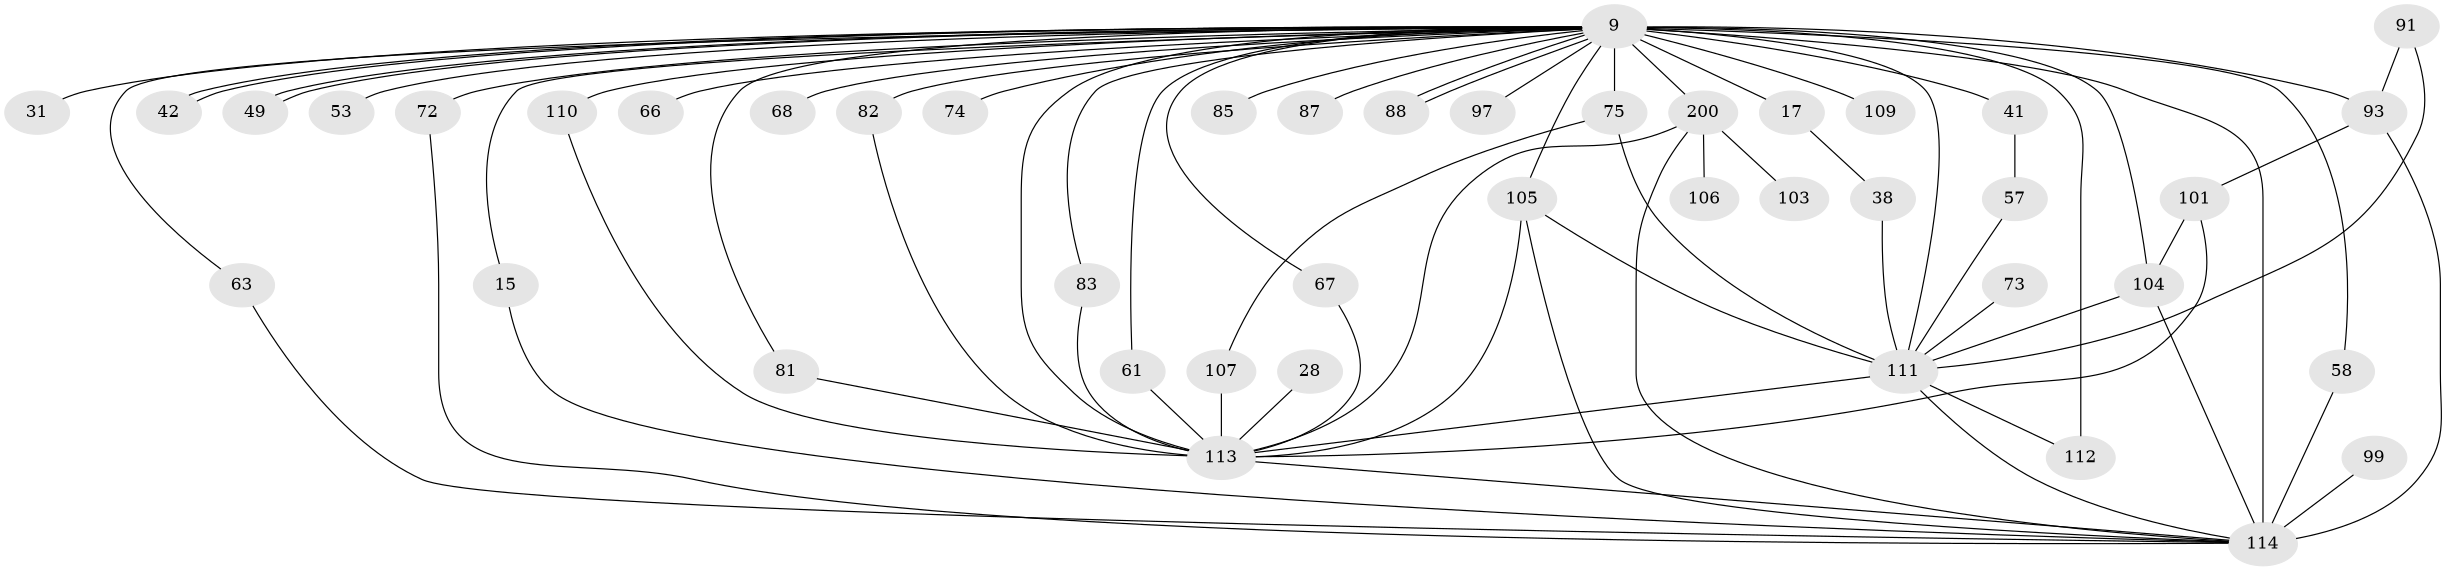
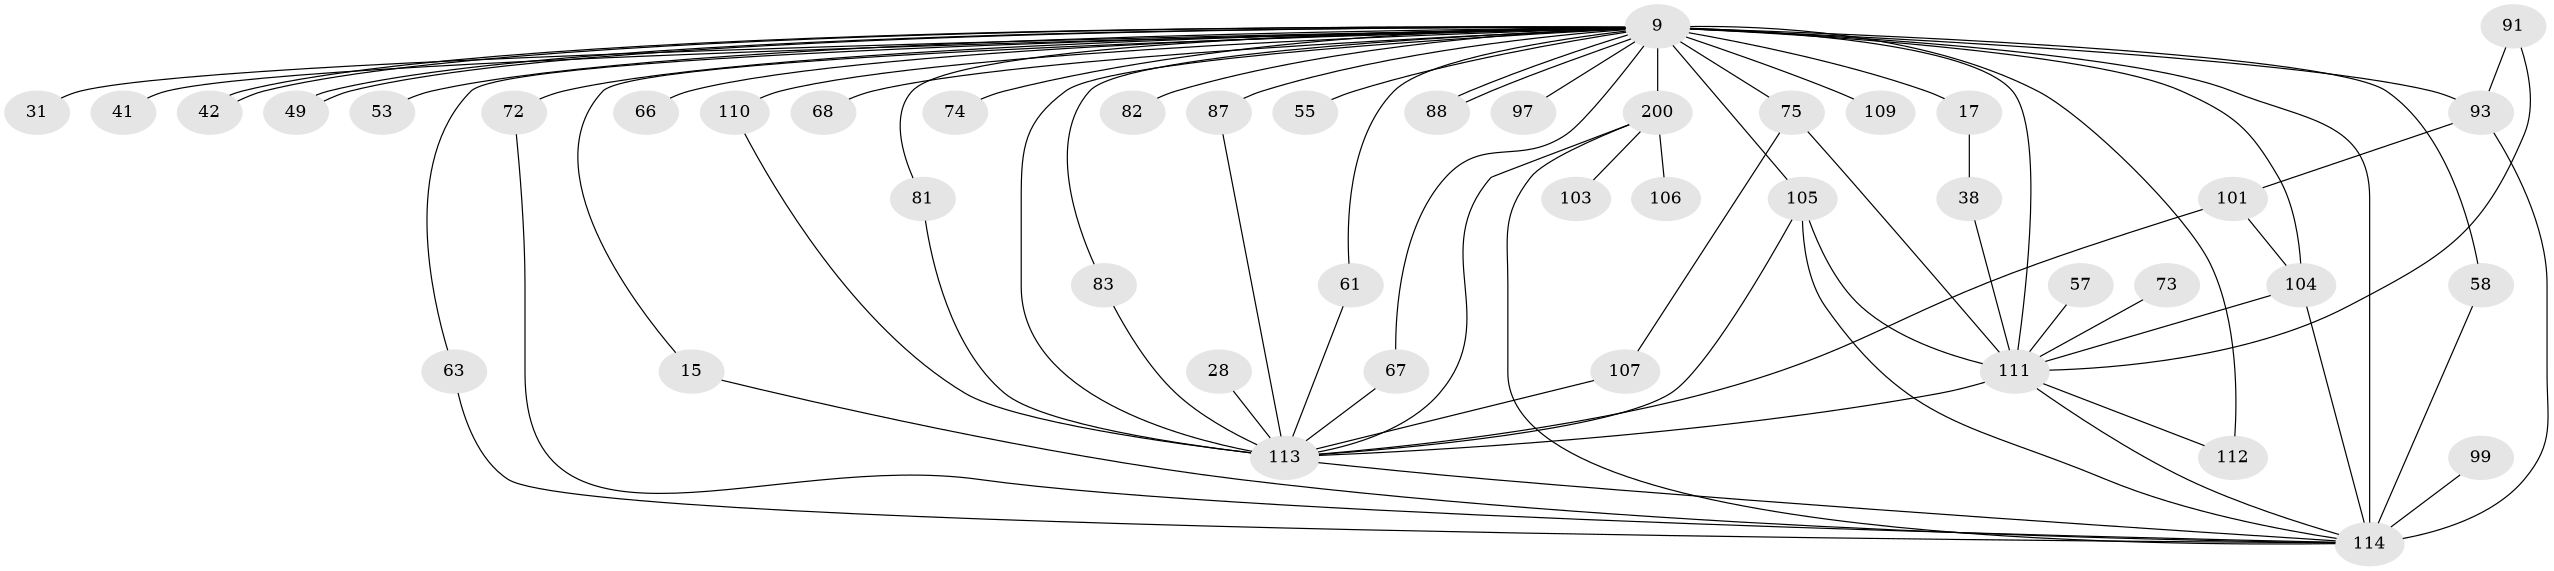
node "85": label "85" -> "55"
edge "41" -- "57": removed
edge "82" -- "113": now "87" -- "113"
